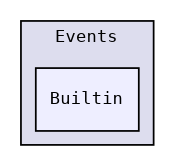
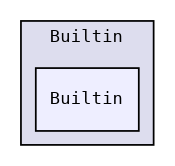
cluster "Events": label "Events" -> "Builtin"
